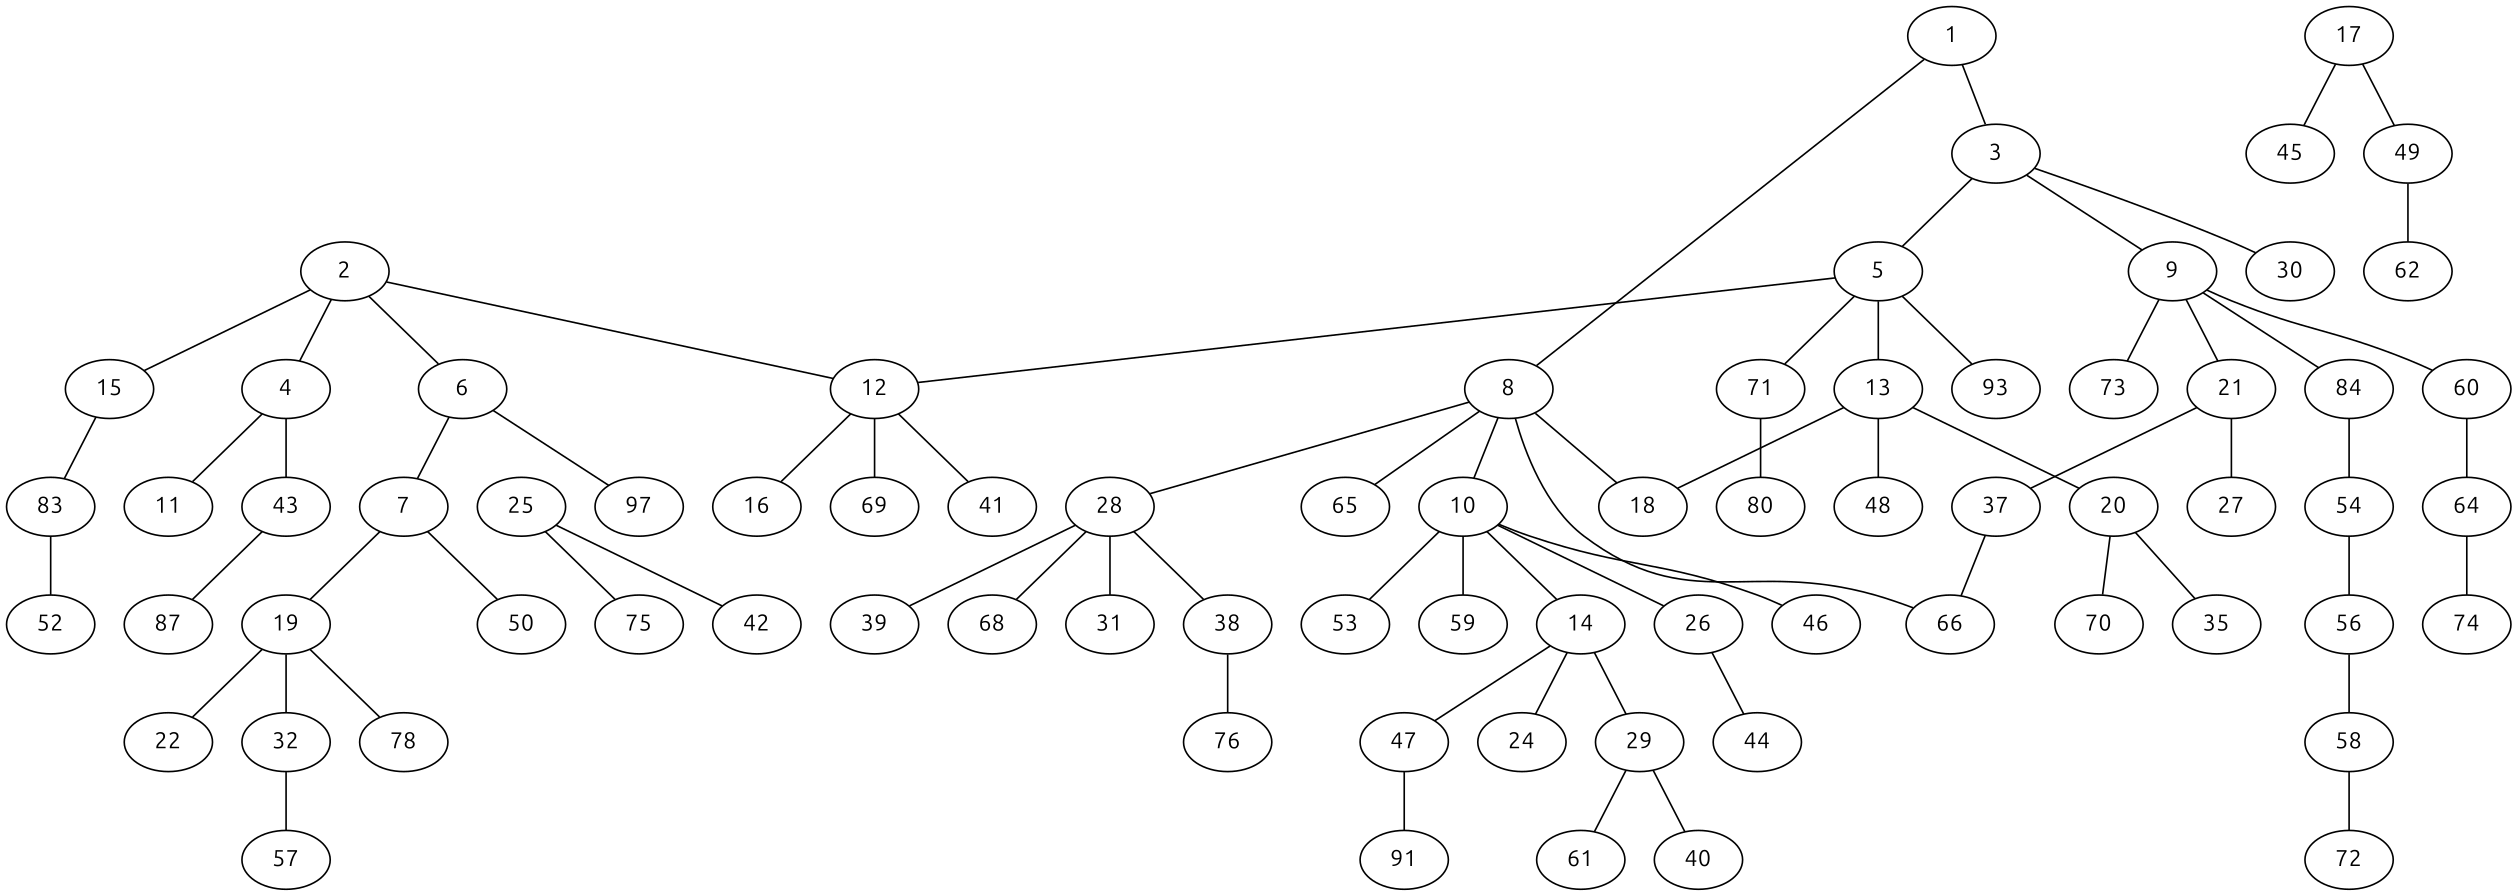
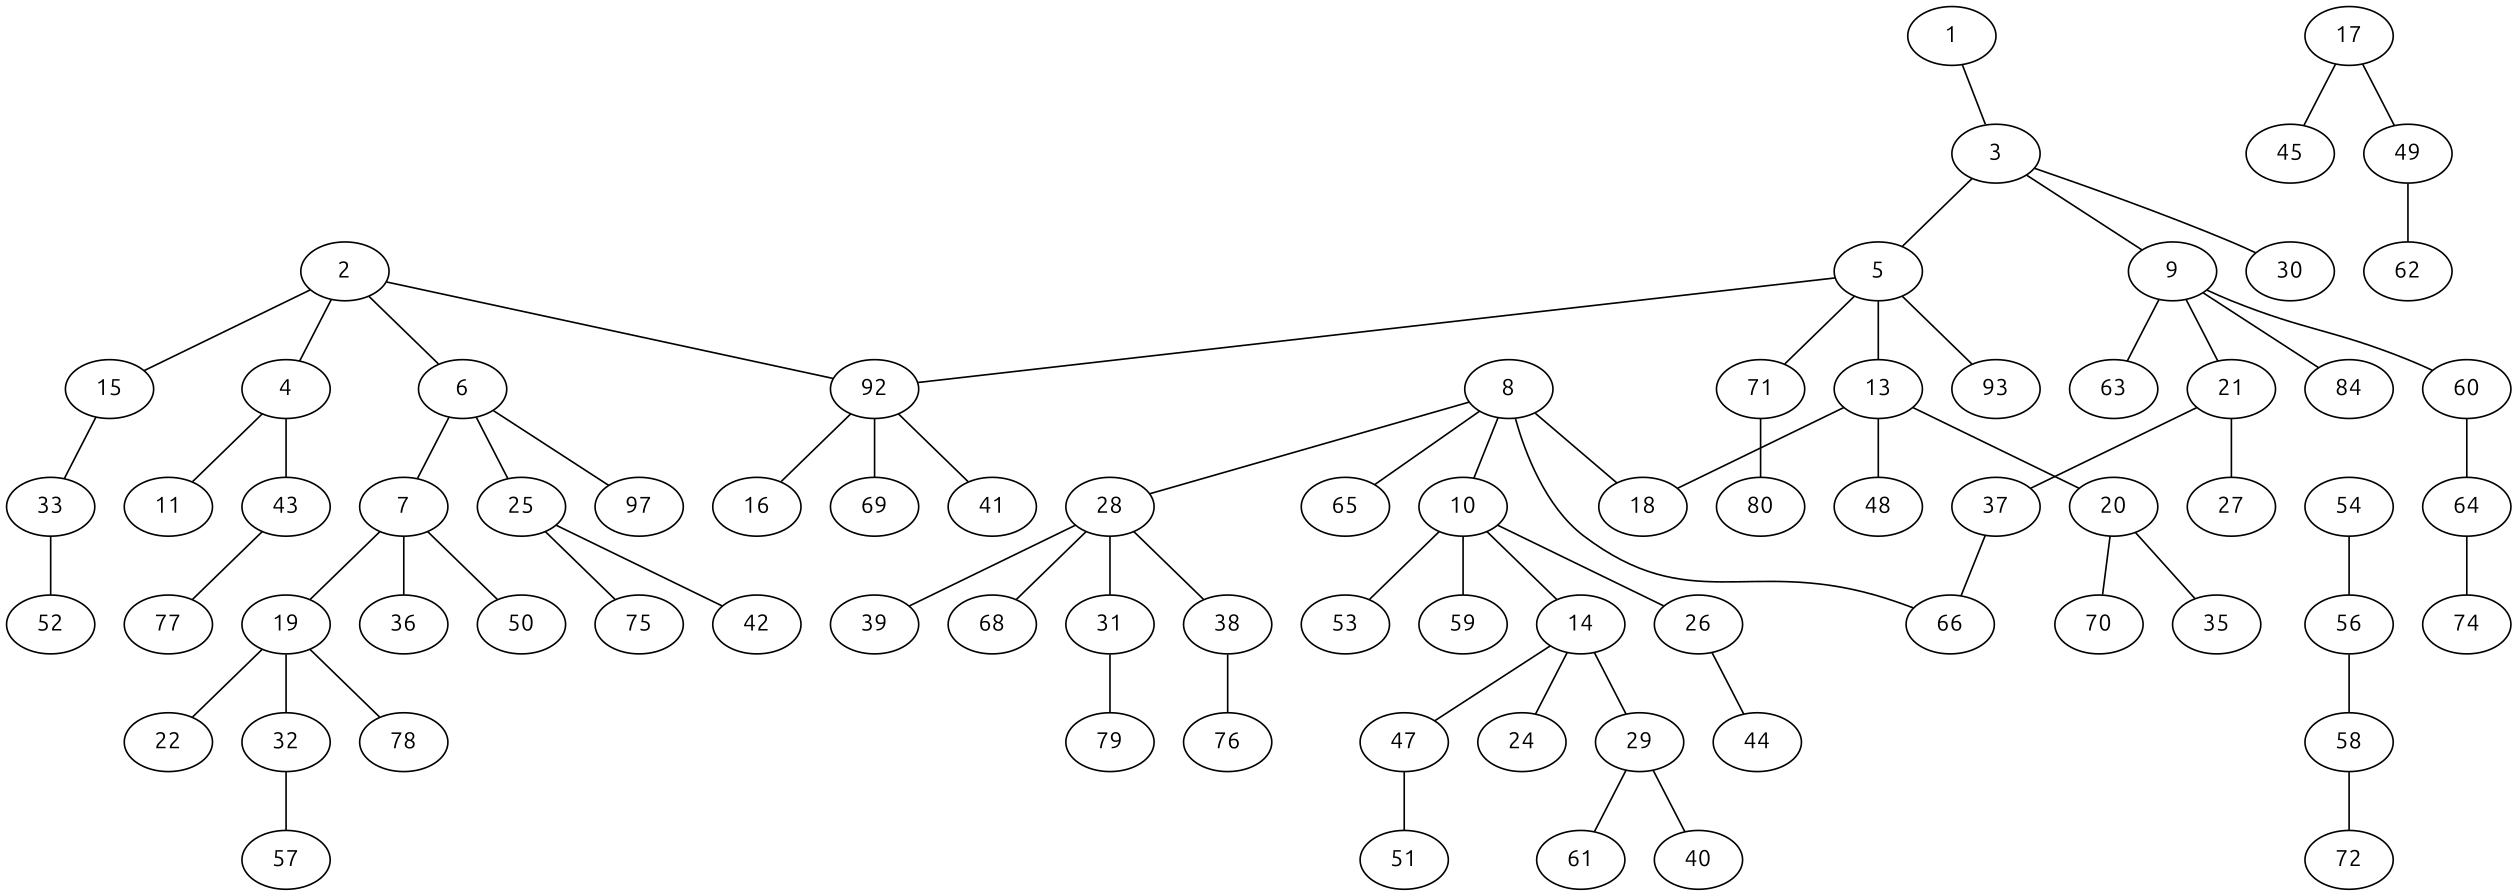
edge "1" -- "8": removed
node "12": label "12" -> "92"
node "73": label "73" -> "63"
edge "6" -- "25": added
edge "84" -- "54": removed
node "83": label "83" -> "33"
node "87": label "87" -> "77"
node "36": added
node "46": removed
node "79": added
node "91": label "91" -> "51"
